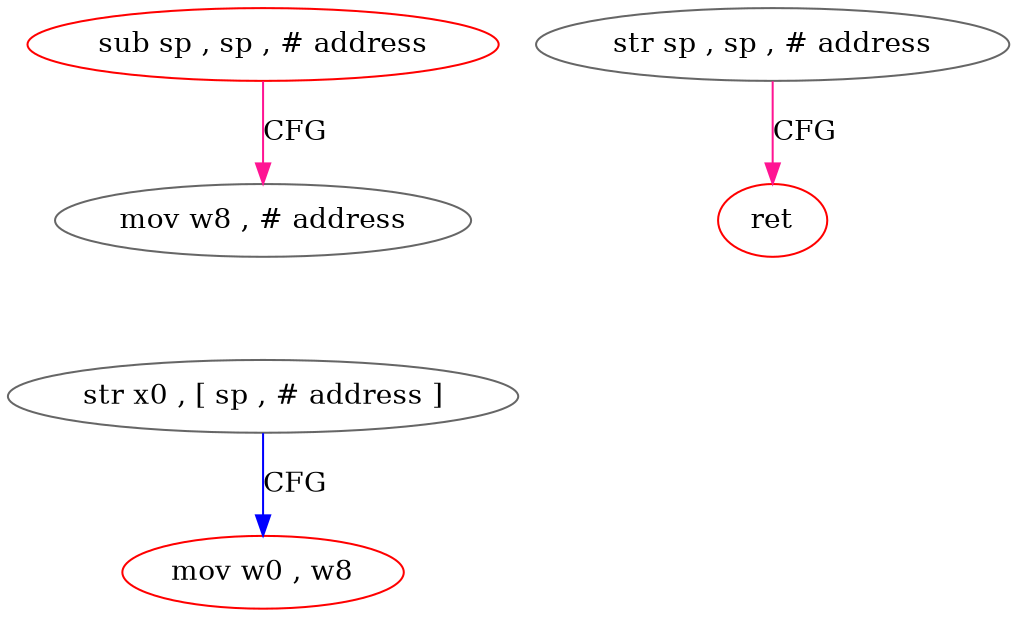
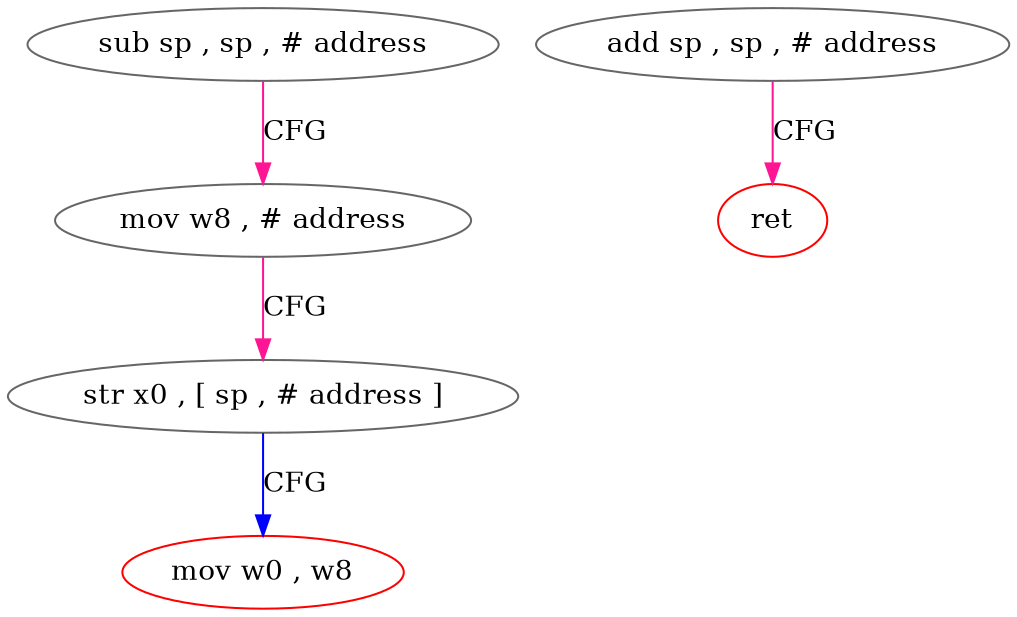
node "sub sp , sp , # address": color red -> gray40
node "str sp , sp , # address": label "str sp , sp , # address" -> "add sp , sp , # address"
edge "mov w8 , # address" -> "str x0 , [ sp , # address ]": added, label "CFG"
